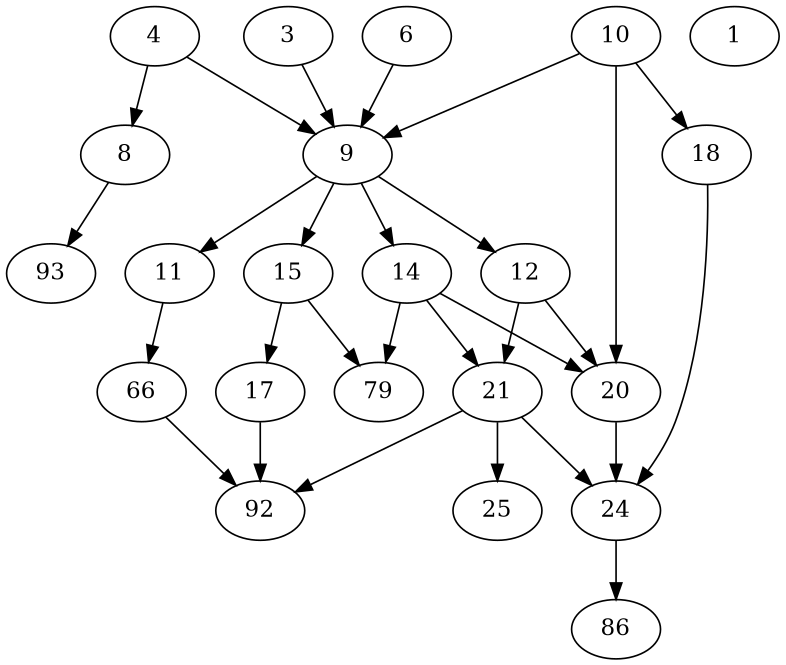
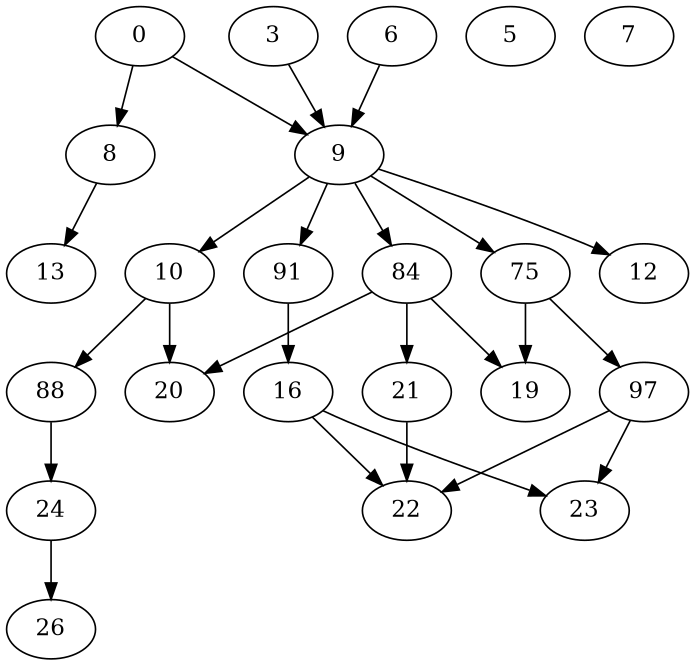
node "4": label "4" -> "0"
node "7": added
node "1": label "1" -> "5"
edge "10" -> "9": reversed
node "18": label "18" -> "88"
node "93": label "93" -> "13"
node "11": label "11" -> "91"
node "15": label "15" -> "75"
node "14": label "14" -> "84"
edge "12" -> "21": removed
edge "12" -> "20": removed
node "66": label "66" -> "16"
node "17": label "17" -> "97"
node "79": label "79" -> "19"
edge "20" -> "24": removed
edge "21" -> "24": removed
node "92": label "92" -> "22"
node "25": removed
node "23": added
node "86": label "86" -> "26"
